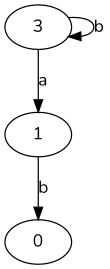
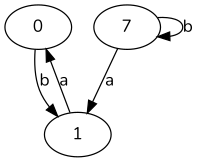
node "3": label "3" -> "7"
edge "0" -> "1": added, label "b"
edge "1" -> "0": label "b" -> "a"
